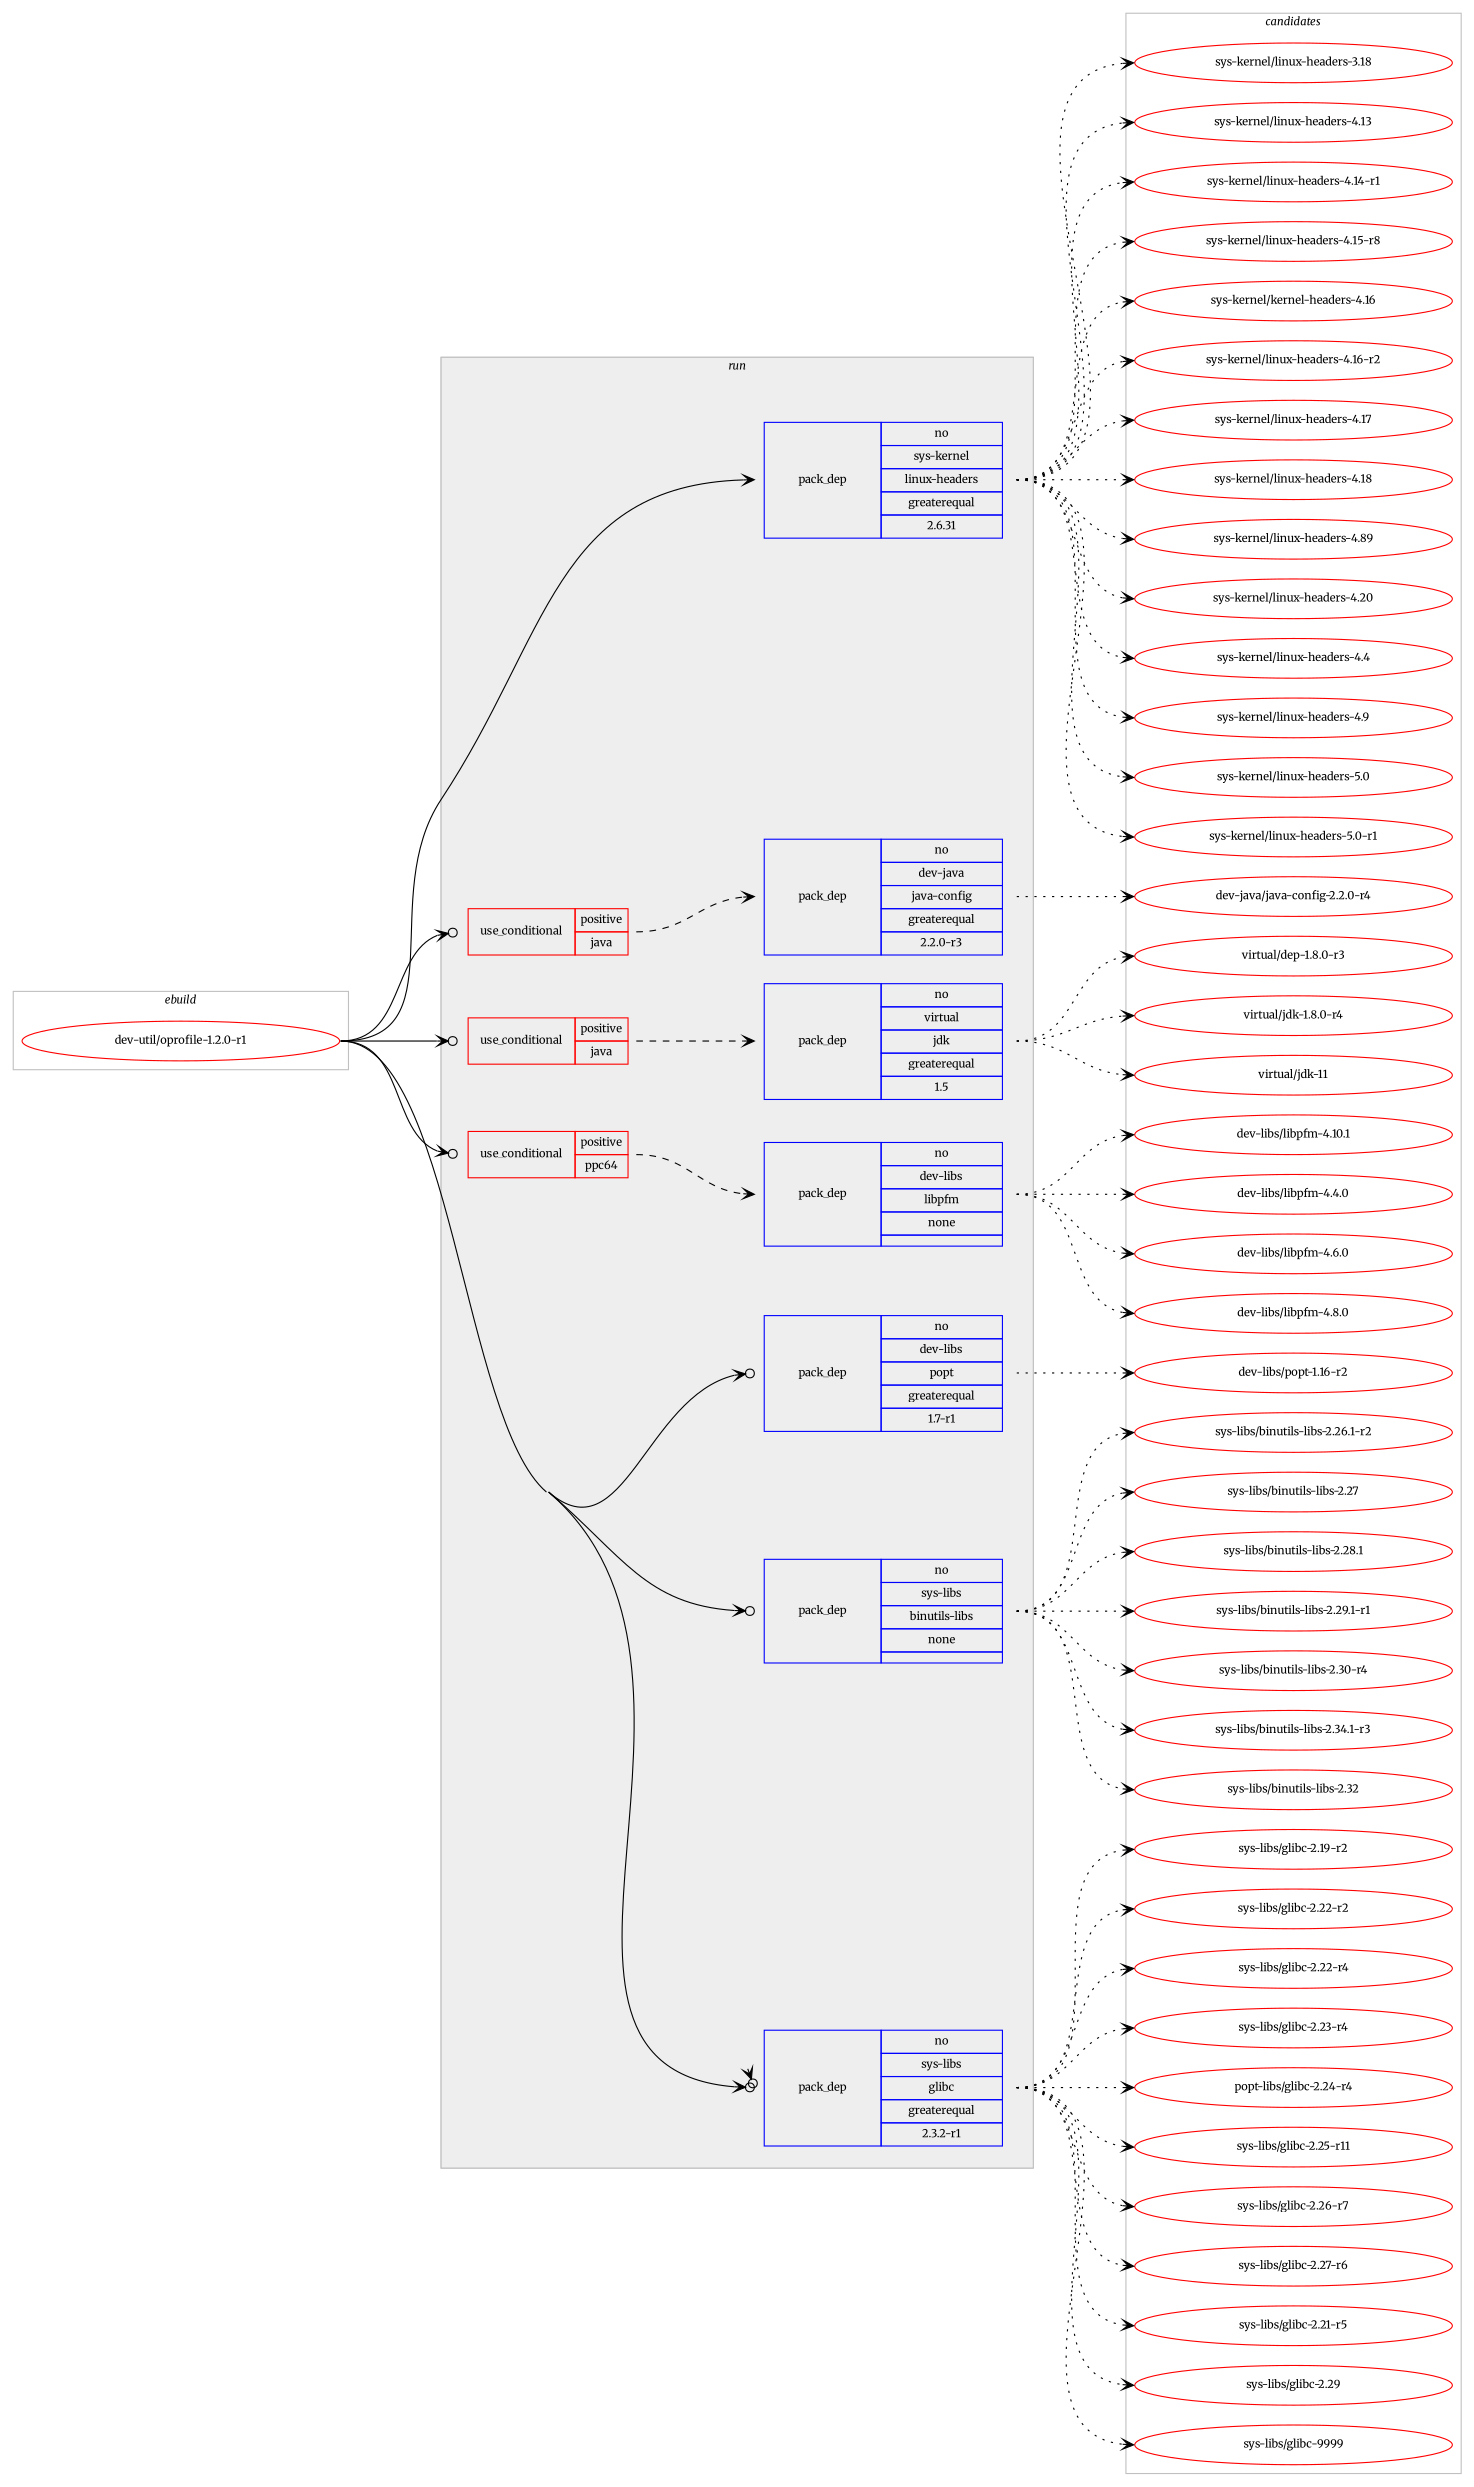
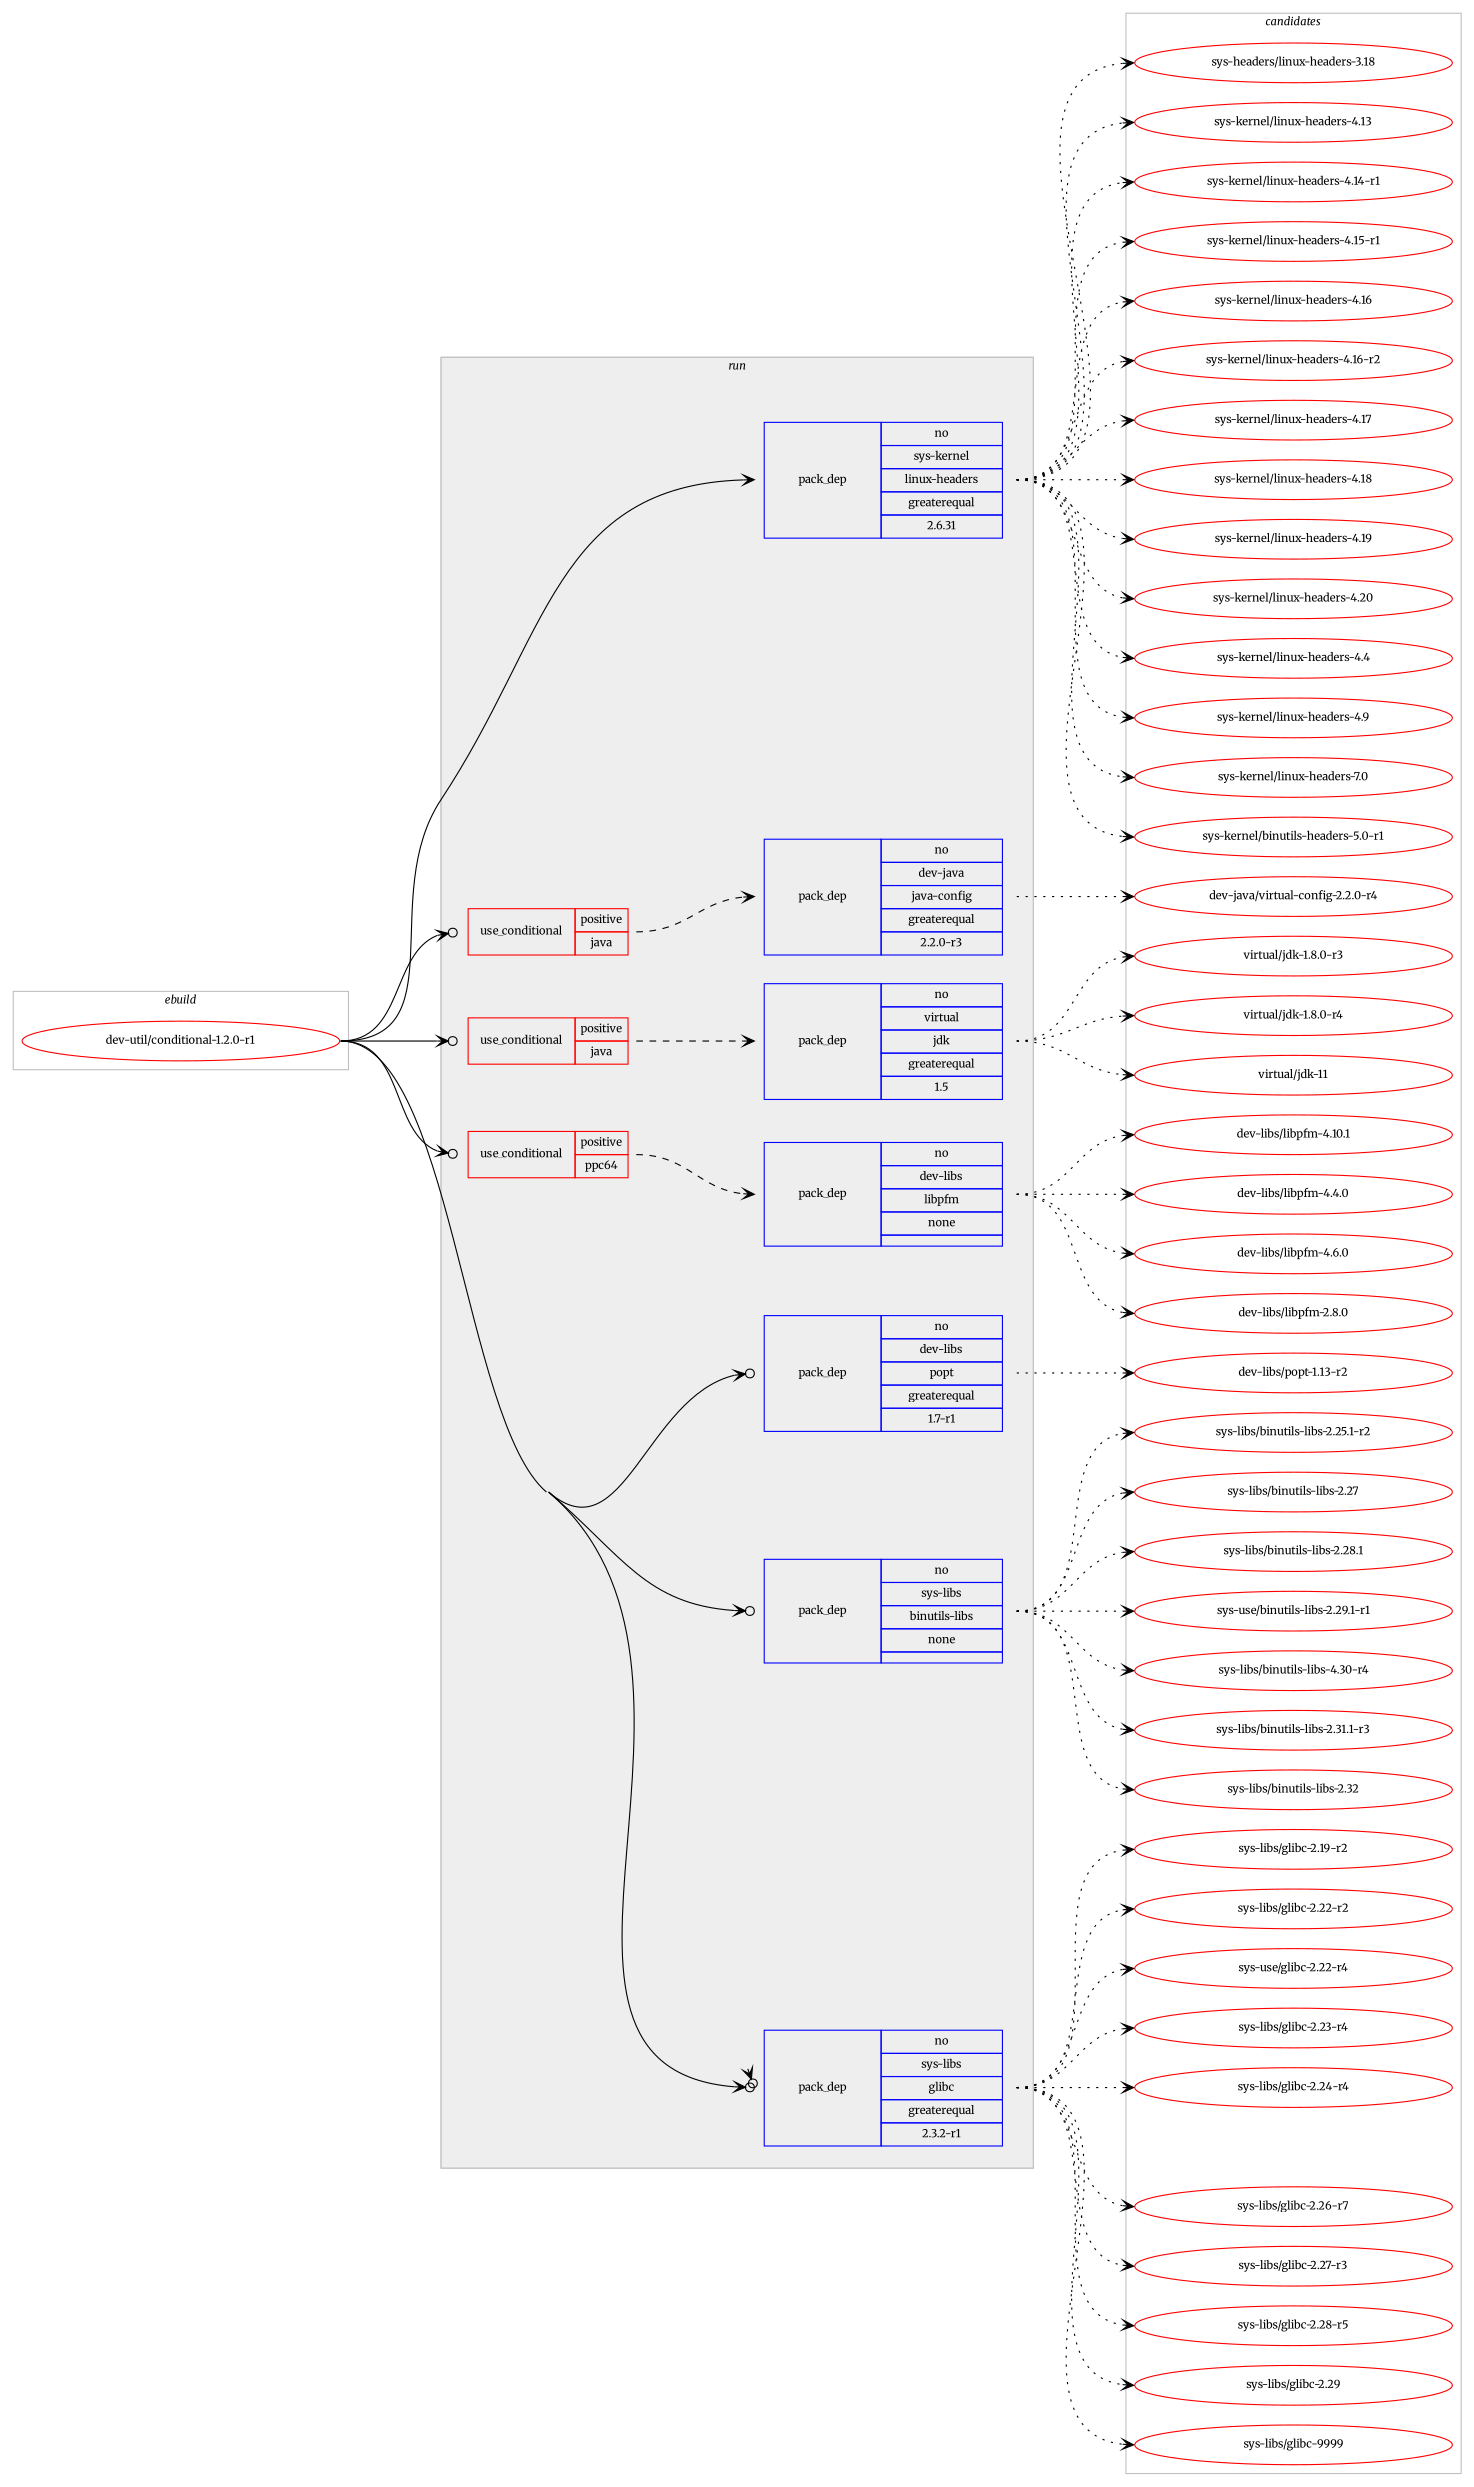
node "sys-kernel/linux-headers-3.18": label "sys-kernel/linux-headers-3.18" -> "sys-headers/linux-headers-3.18"
node "sys-kernel/linux-headers-4.15-r8": label "sys-kernel/linux-headers-4.15-r8" -> "sys-kernel/linux-headers-4.15-r1"
node "sys-kernel/kernel-headers-4.16": label "sys-kernel/kernel-headers-4.16" -> "sys-kernel/linux-headers-4.16"
node "sys-kernel/linux-headers-4.89": label "sys-kernel/linux-headers-4.89" -> "sys-kernel/linux-headers-4.19"
node "sys-kernel/linux-headers-5.0": label "sys-kernel/linux-headers-5.0" -> "sys-kernel/linux-headers-7.0"
node "sys-kernel/linux-headers-5.0-r1": label "sys-kernel/linux-headers-5.0-r1" -> "sys-kernel/binutils-headers-5.0-r1"
node "dev-java/java-config-2.2.0-r4": label "dev-java/java-config-2.2.0-r4" -> "dev-java/virtual-config-2.2.0-r4"
node "virtual/dep-1.8.0-r3": label "virtual/dep-1.8.0-r3" -> "virtual/jdk-1.8.0-r3"
node "dev-util/oprofile-1.2.0-r1": label "dev-util/oprofile-1.2.0-r1" -> "dev-util/conditional-1.2.0-r1"
node "dev-libs/libpfm-4.8.0": label "dev-libs/libpfm-4.8.0" -> "dev-libs/libpfm-2.8.0"
node "dev-libs/popt-1.16-r2": label "dev-libs/popt-1.16-r2" -> "dev-libs/popt-1.13-r2"
node "sys-libs/binutils-libs-2.26.1-r2": label "sys-libs/binutils-libs-2.26.1-r2" -> "sys-libs/binutils-libs-2.25.1-r2"
node "sys-libs/binutils-libs-2.29.1-r1": label "sys-libs/binutils-libs-2.29.1-r1" -> "sys-use/binutils-libs-2.29.1-r1"
node "sys-libs/binutils-libs-2.30-r4": label "sys-libs/binutils-libs-2.30-r4" -> "sys-libs/binutils-libs-4.30-r4"
node "sys-libs/binutils-libs-2.34.1-r3": label "sys-libs/binutils-libs-2.34.1-r3" -> "sys-libs/binutils-libs-2.31.1-r3"
node "sys-libs/glibc-2.22-r4": label "sys-libs/glibc-2.22-r4" -> "sys-use/glibc-2.22-r4"
node "popt-libs/glibc-2.24-r4": label "popt-libs/glibc-2.24-r4" -> "sys-libs/glibc-2.24-r4"
node "sys-libs/glibc-2.25-r11": removed
node "sys-libs/glibc-2.27-r6": label "sys-libs/glibc-2.27-r6" -> "sys-libs/glibc-2.27-r3"
node "sys-libs/glibc-2.21-r5": label "sys-libs/glibc-2.21-r5" -> "sys-libs/glibc-2.28-r5"
